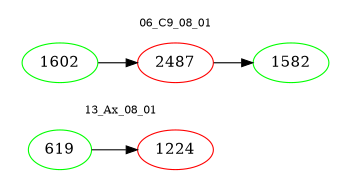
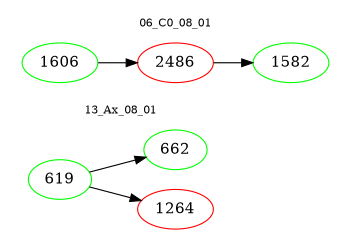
cluster "06_C9_08_01": label "06_C9_08_01" -> "06_C0_08_01"
node "1602": label "1602" -> "1606"
node "2487": label "2487" -> "2486"
node "1224": label "1224" -> "1264"
node "662": added
